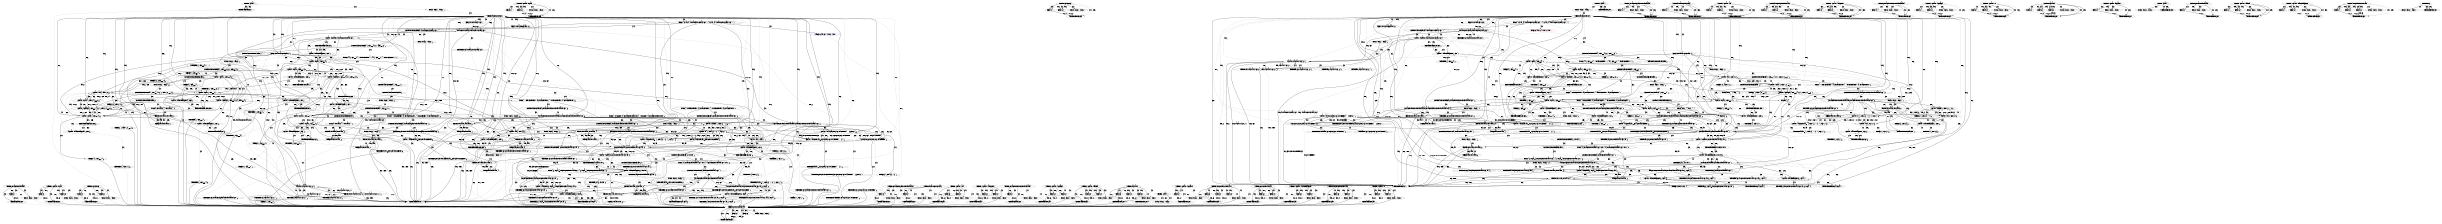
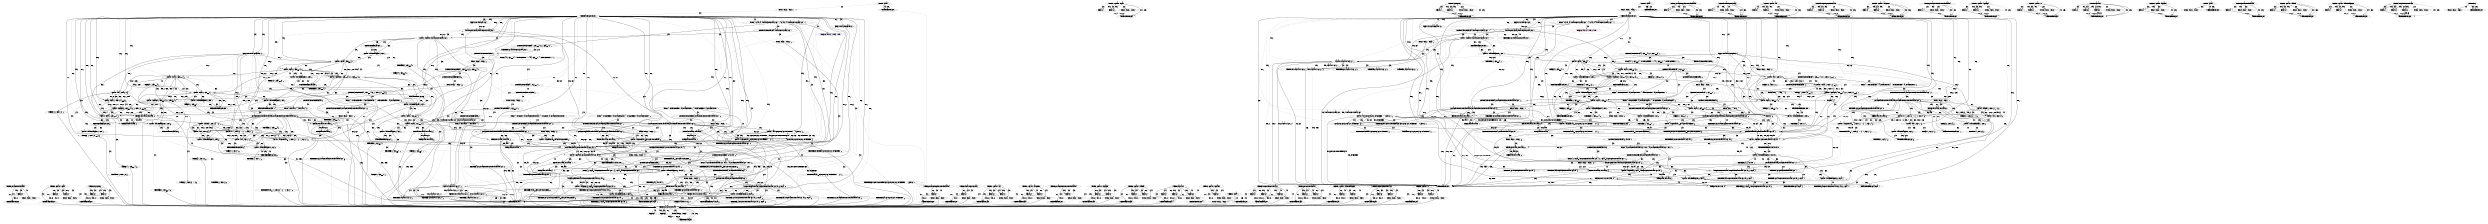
edge "(<operator>.equals,r->CRn == 0)" -> "(<operator>.equals,r->CRm == 9)": added, label "CDG:"
edge "(CONTROL_STRUCTURE,IF,if (r->CRn == 0 && r->CRm == 9))" -> "(<operator>.logicalAnd,r->CRn == 0 && r->CRm == 9)": label "AST: " -> "DDG: p1"
edge "(<operator>.equals,r->CRn == 0)" -> "(LITERAL,0,r->CRn == 0)": added, label "AST:"
